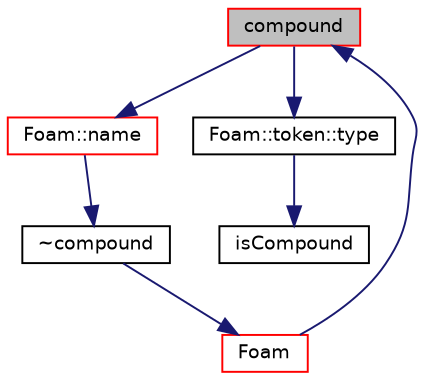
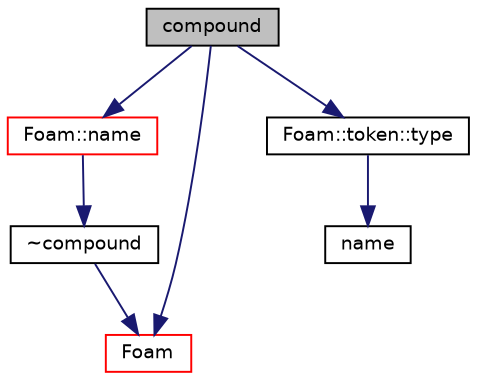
node "compound": color red -> black
edge "Foam" -> "compound": reversed
node "isCompound": label "isCompound" -> "name"
